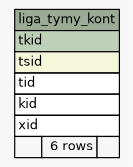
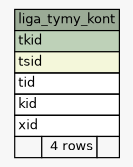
node "liga_tymy_kont": text "6 rows" -> "4 rows"
